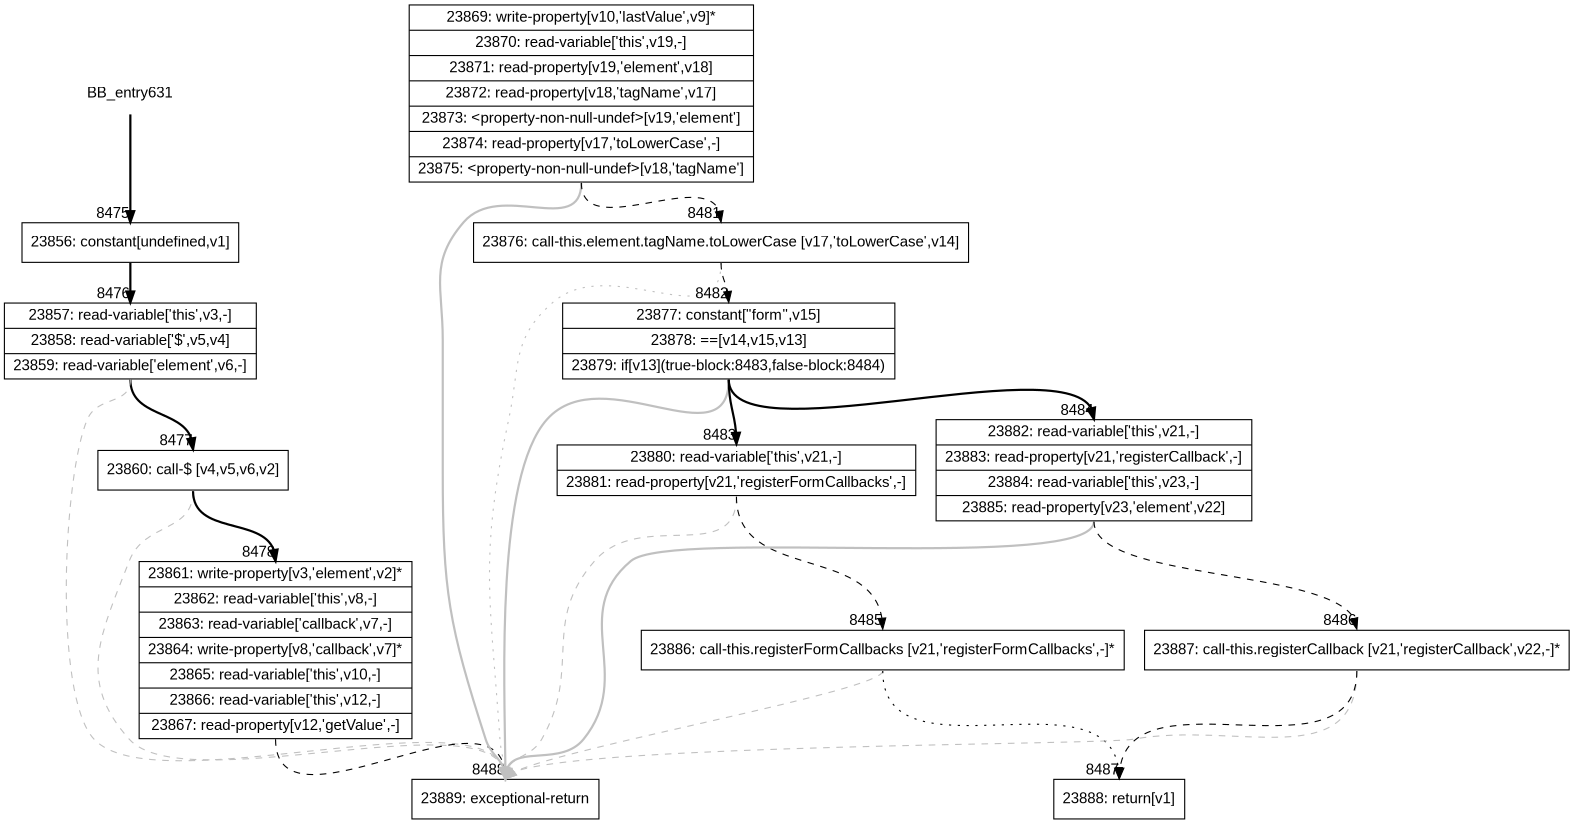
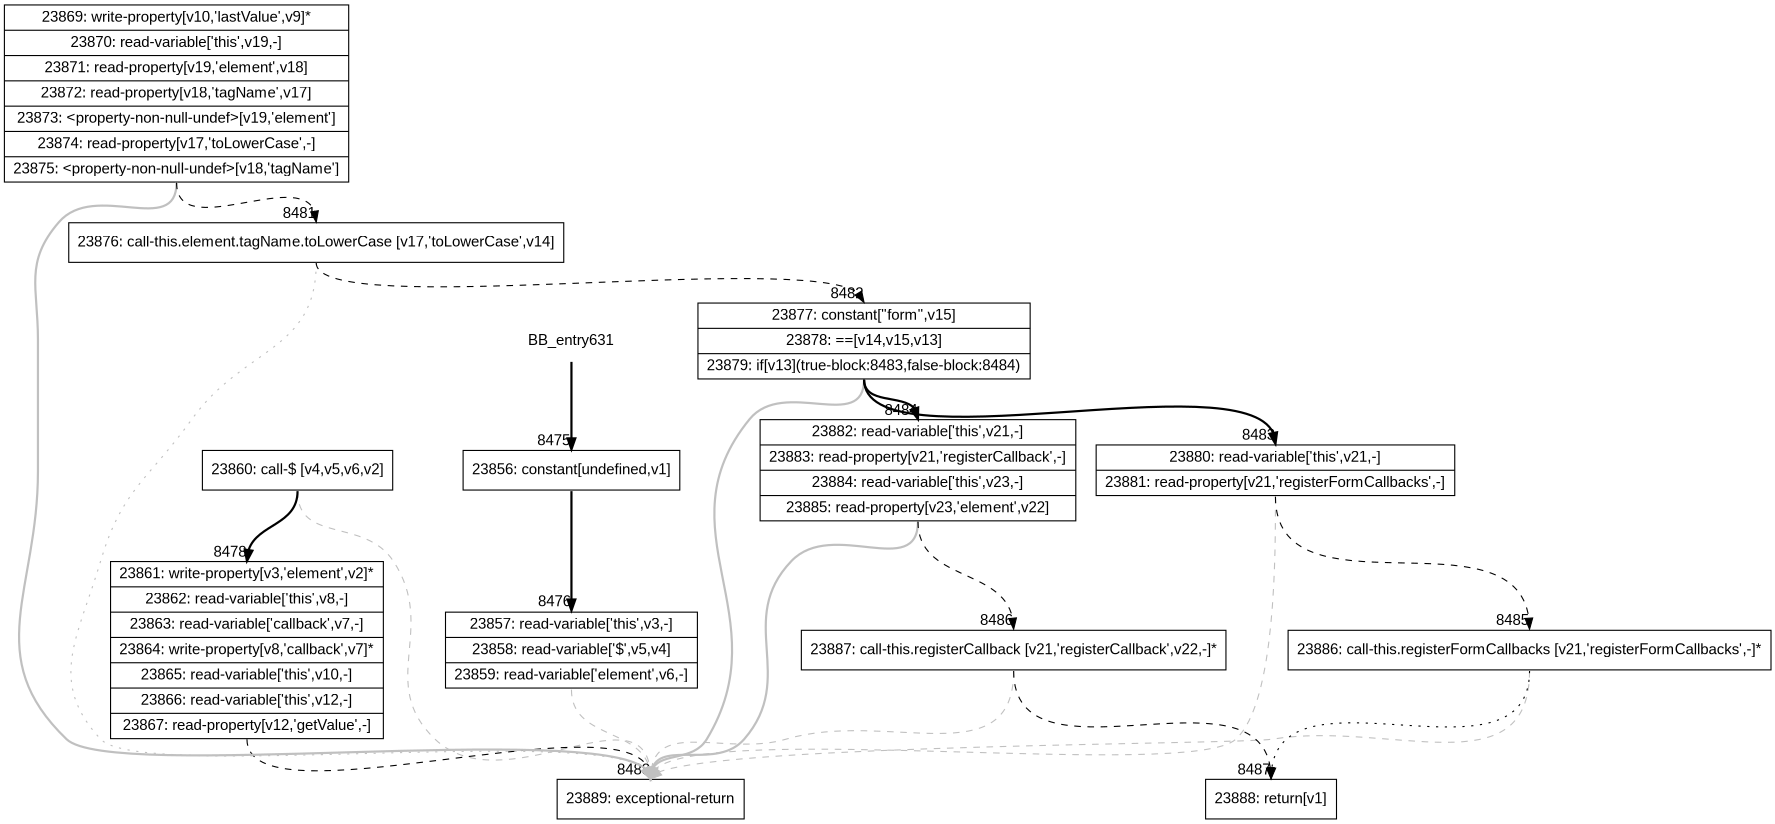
edge "23857: read-variable['this',v3,-]" -> "23860: call-$ [v4,v5,v6,v2]": removed
